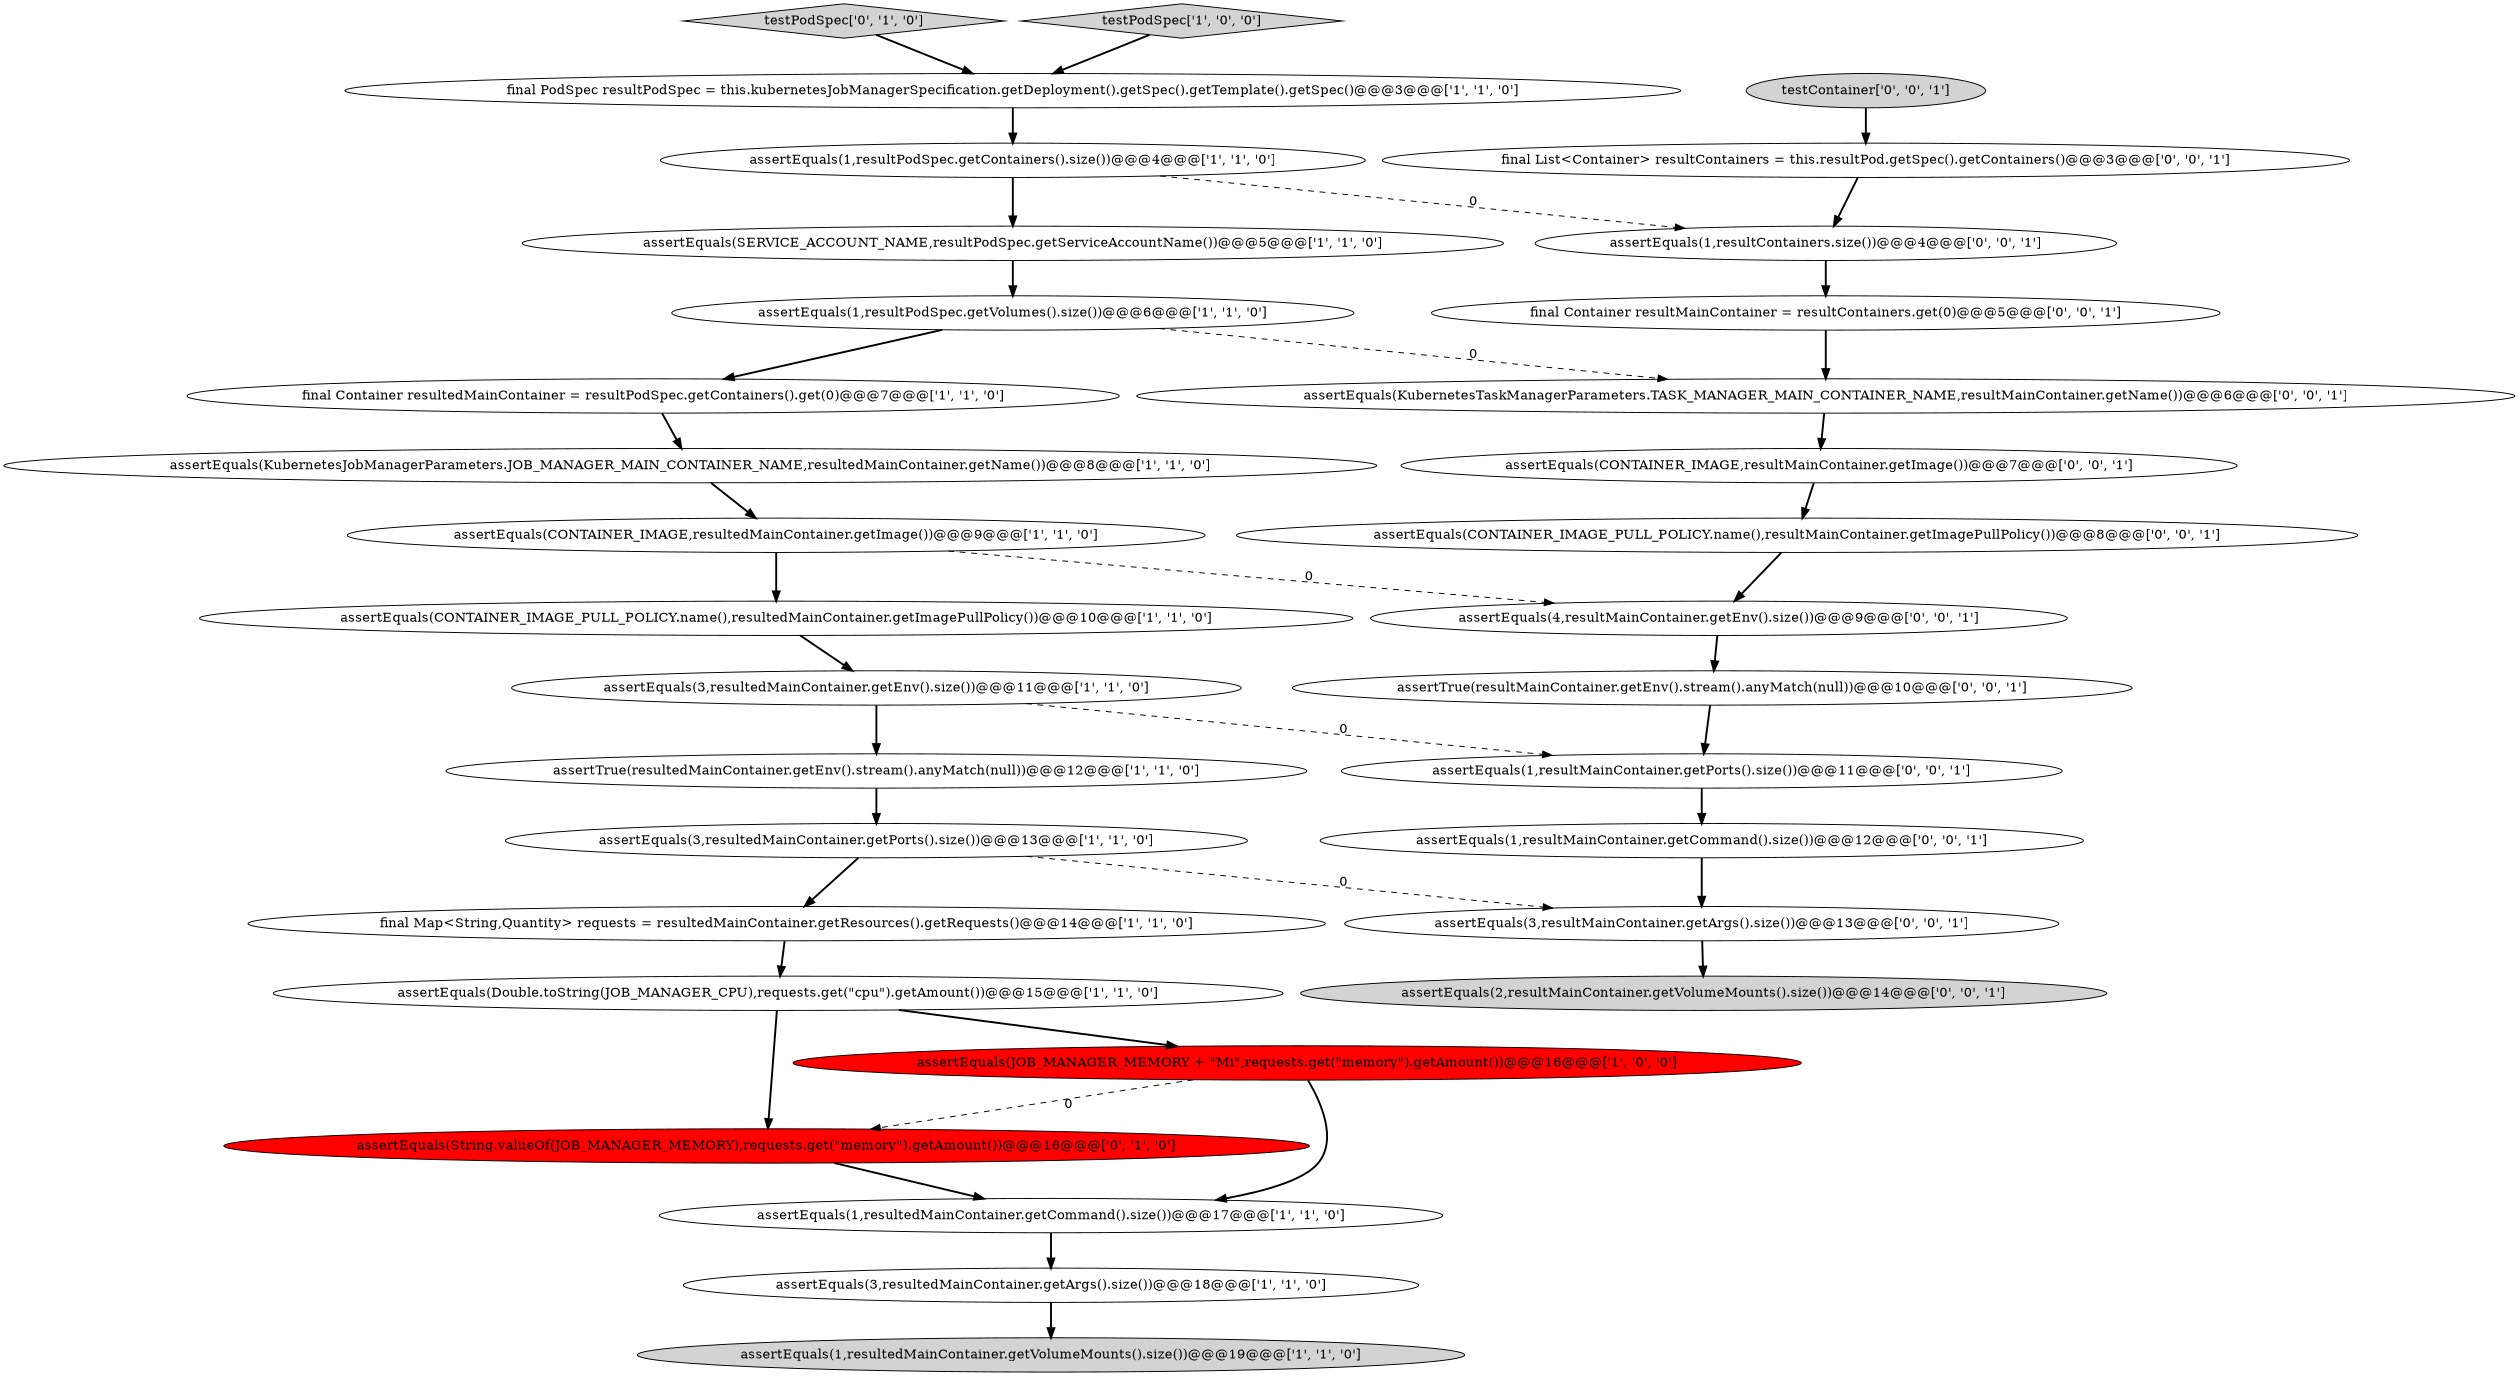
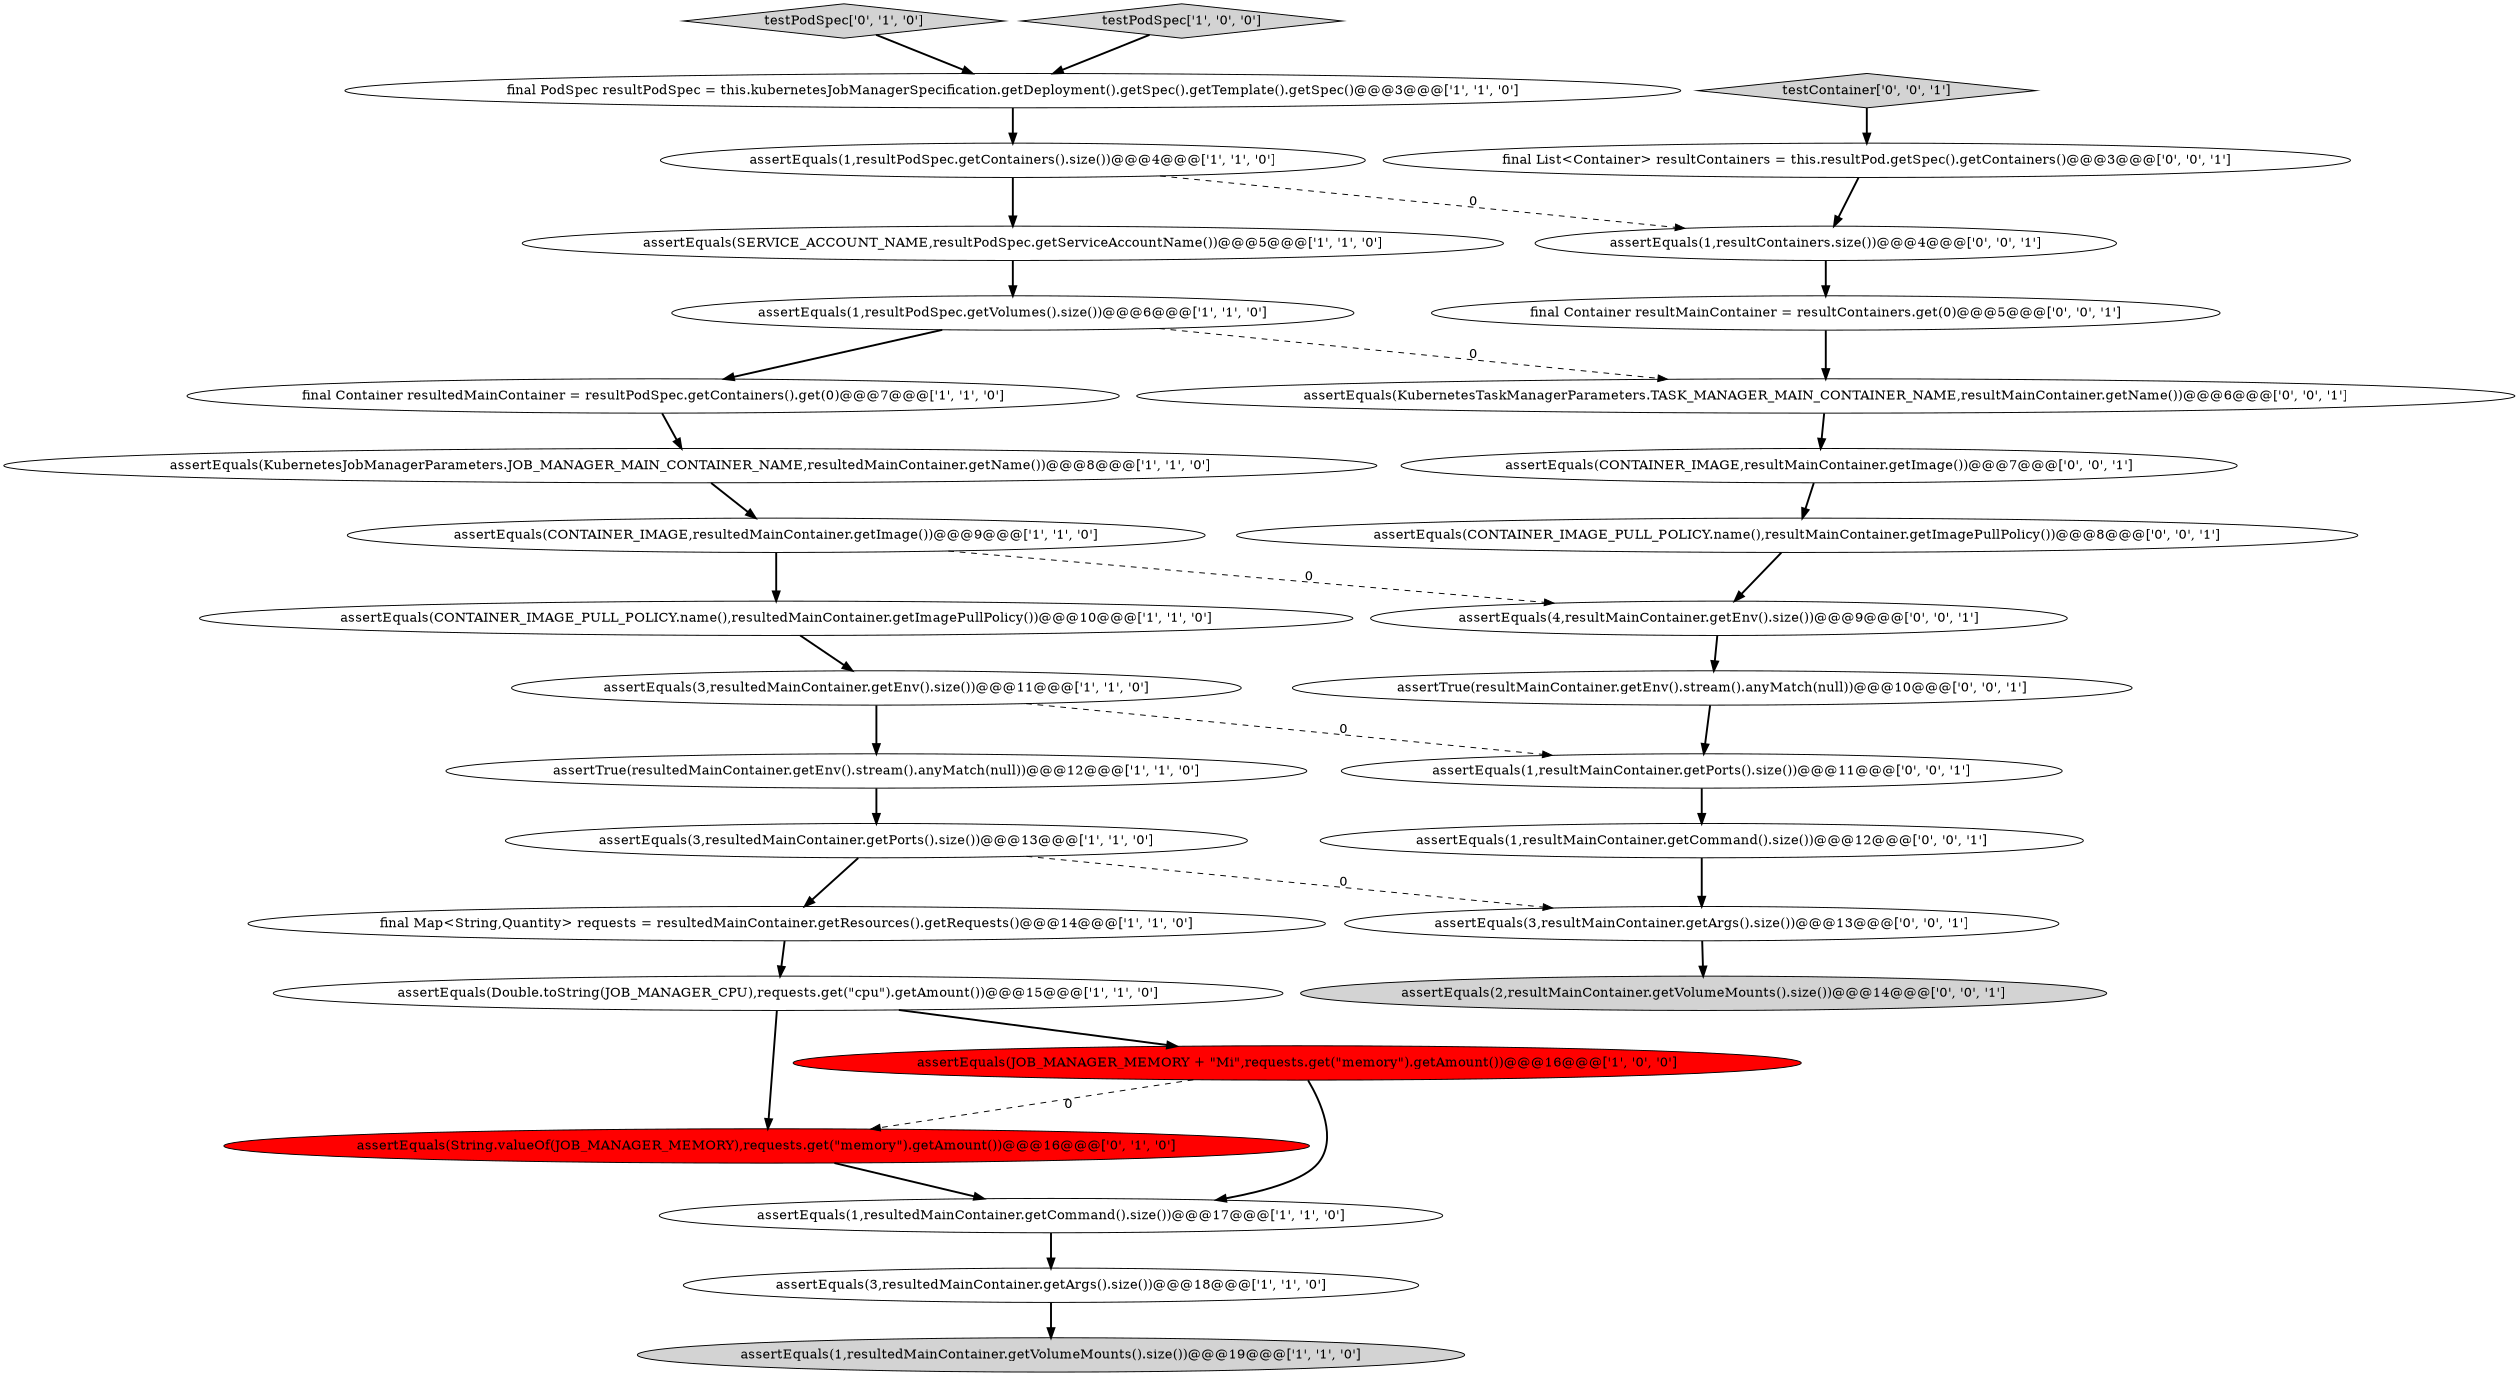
node "testContainer['0', '0', '1']": shape ellipse -> diamond
